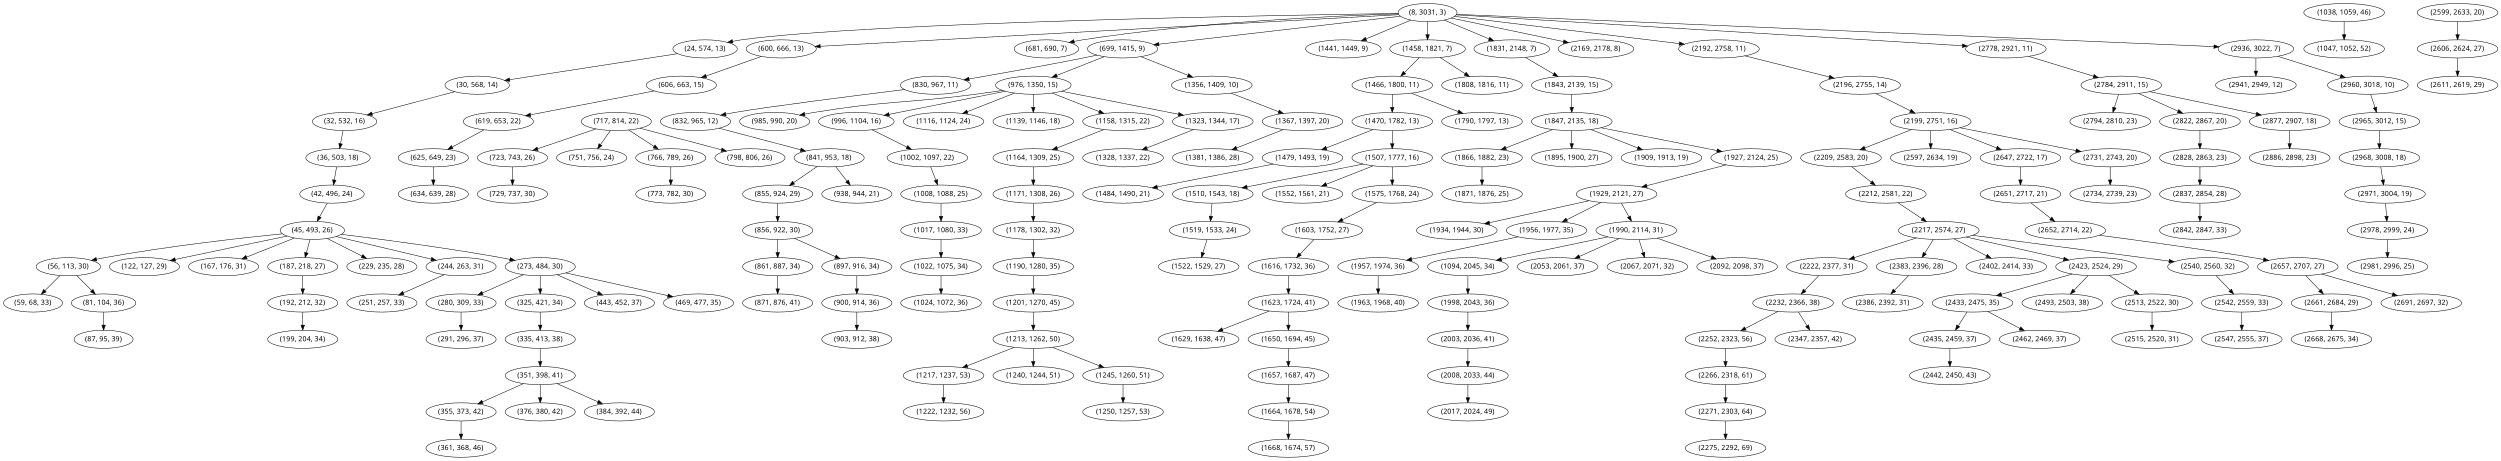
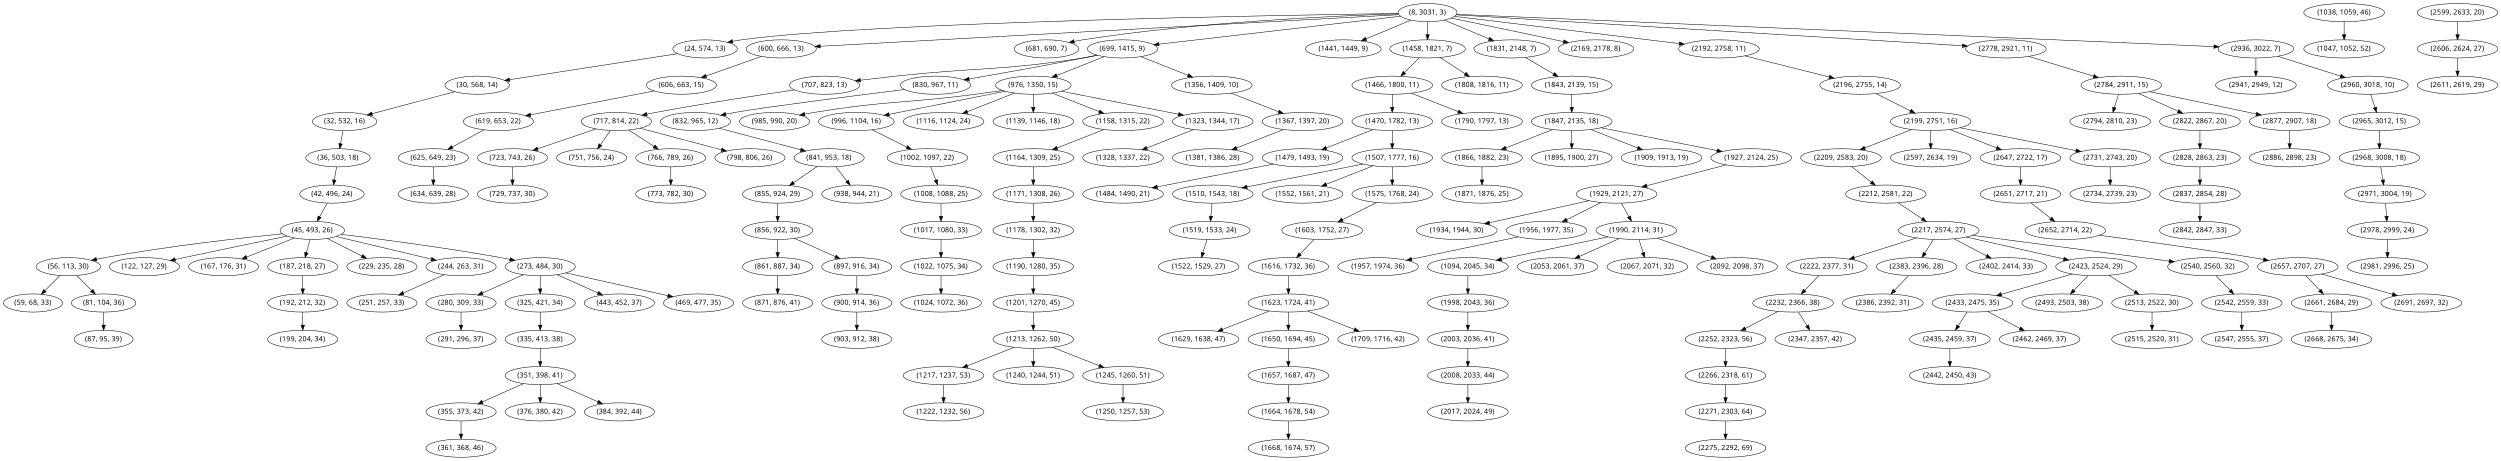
node "(707, 823, 13)": added
node "(1963, 1968, 40)": removed
node "(1709, 1716, 42)": added
